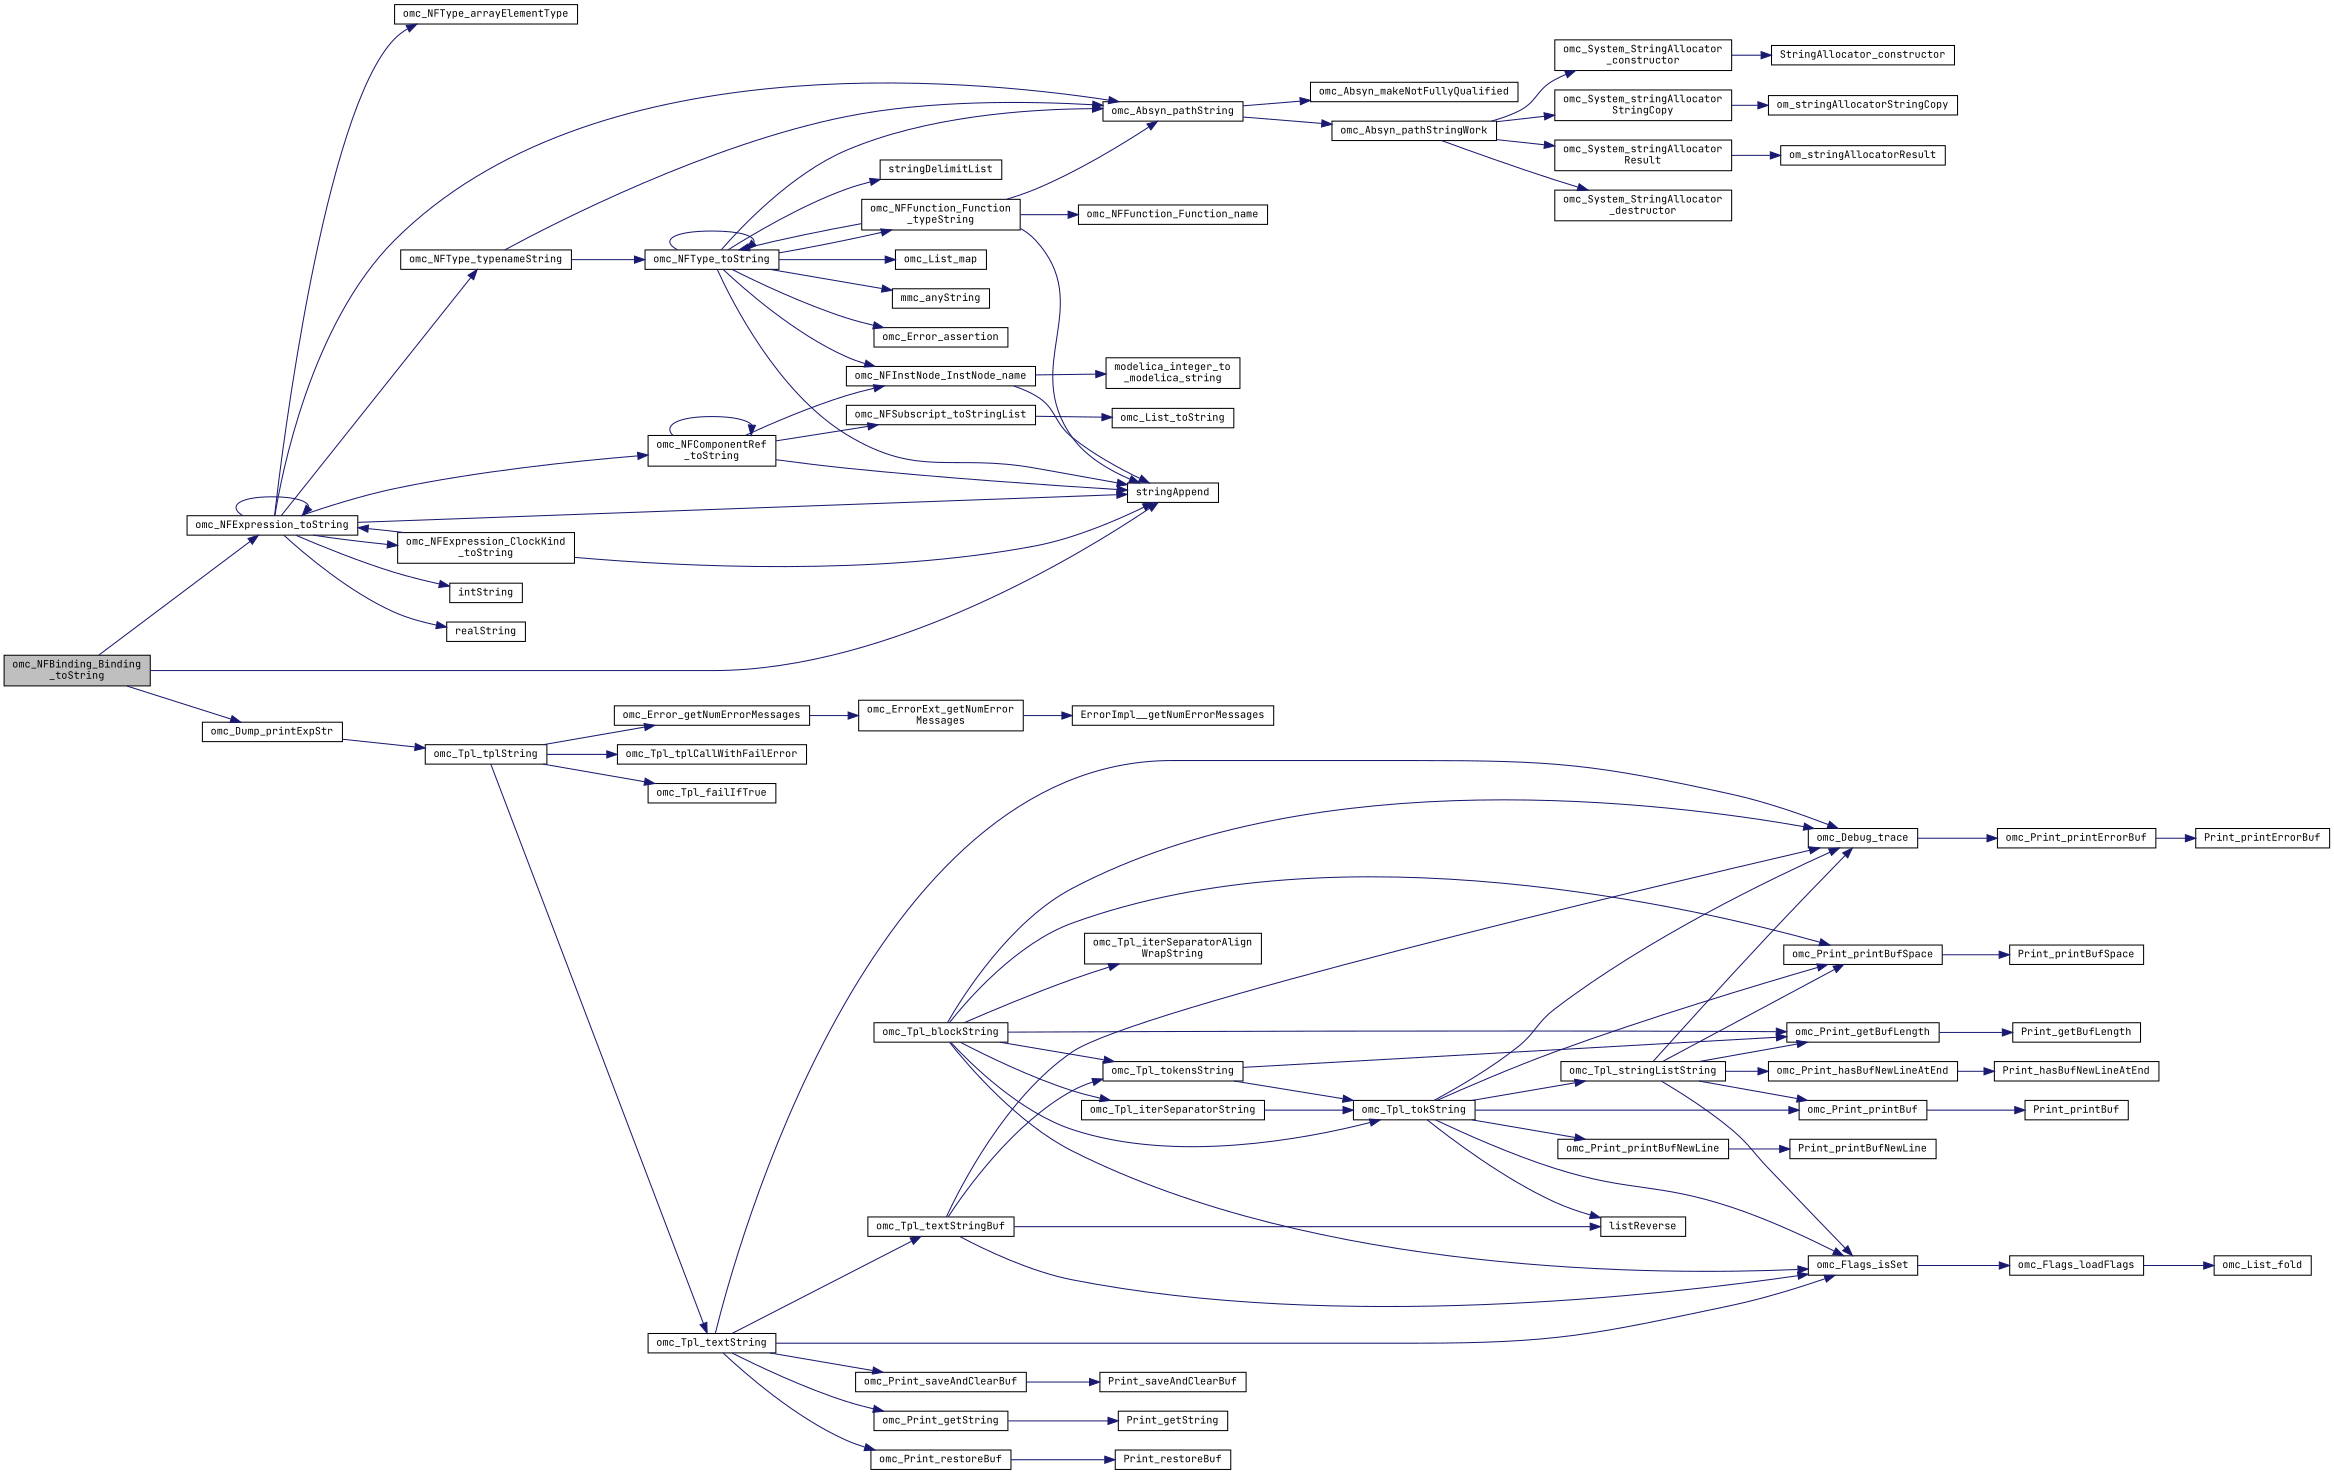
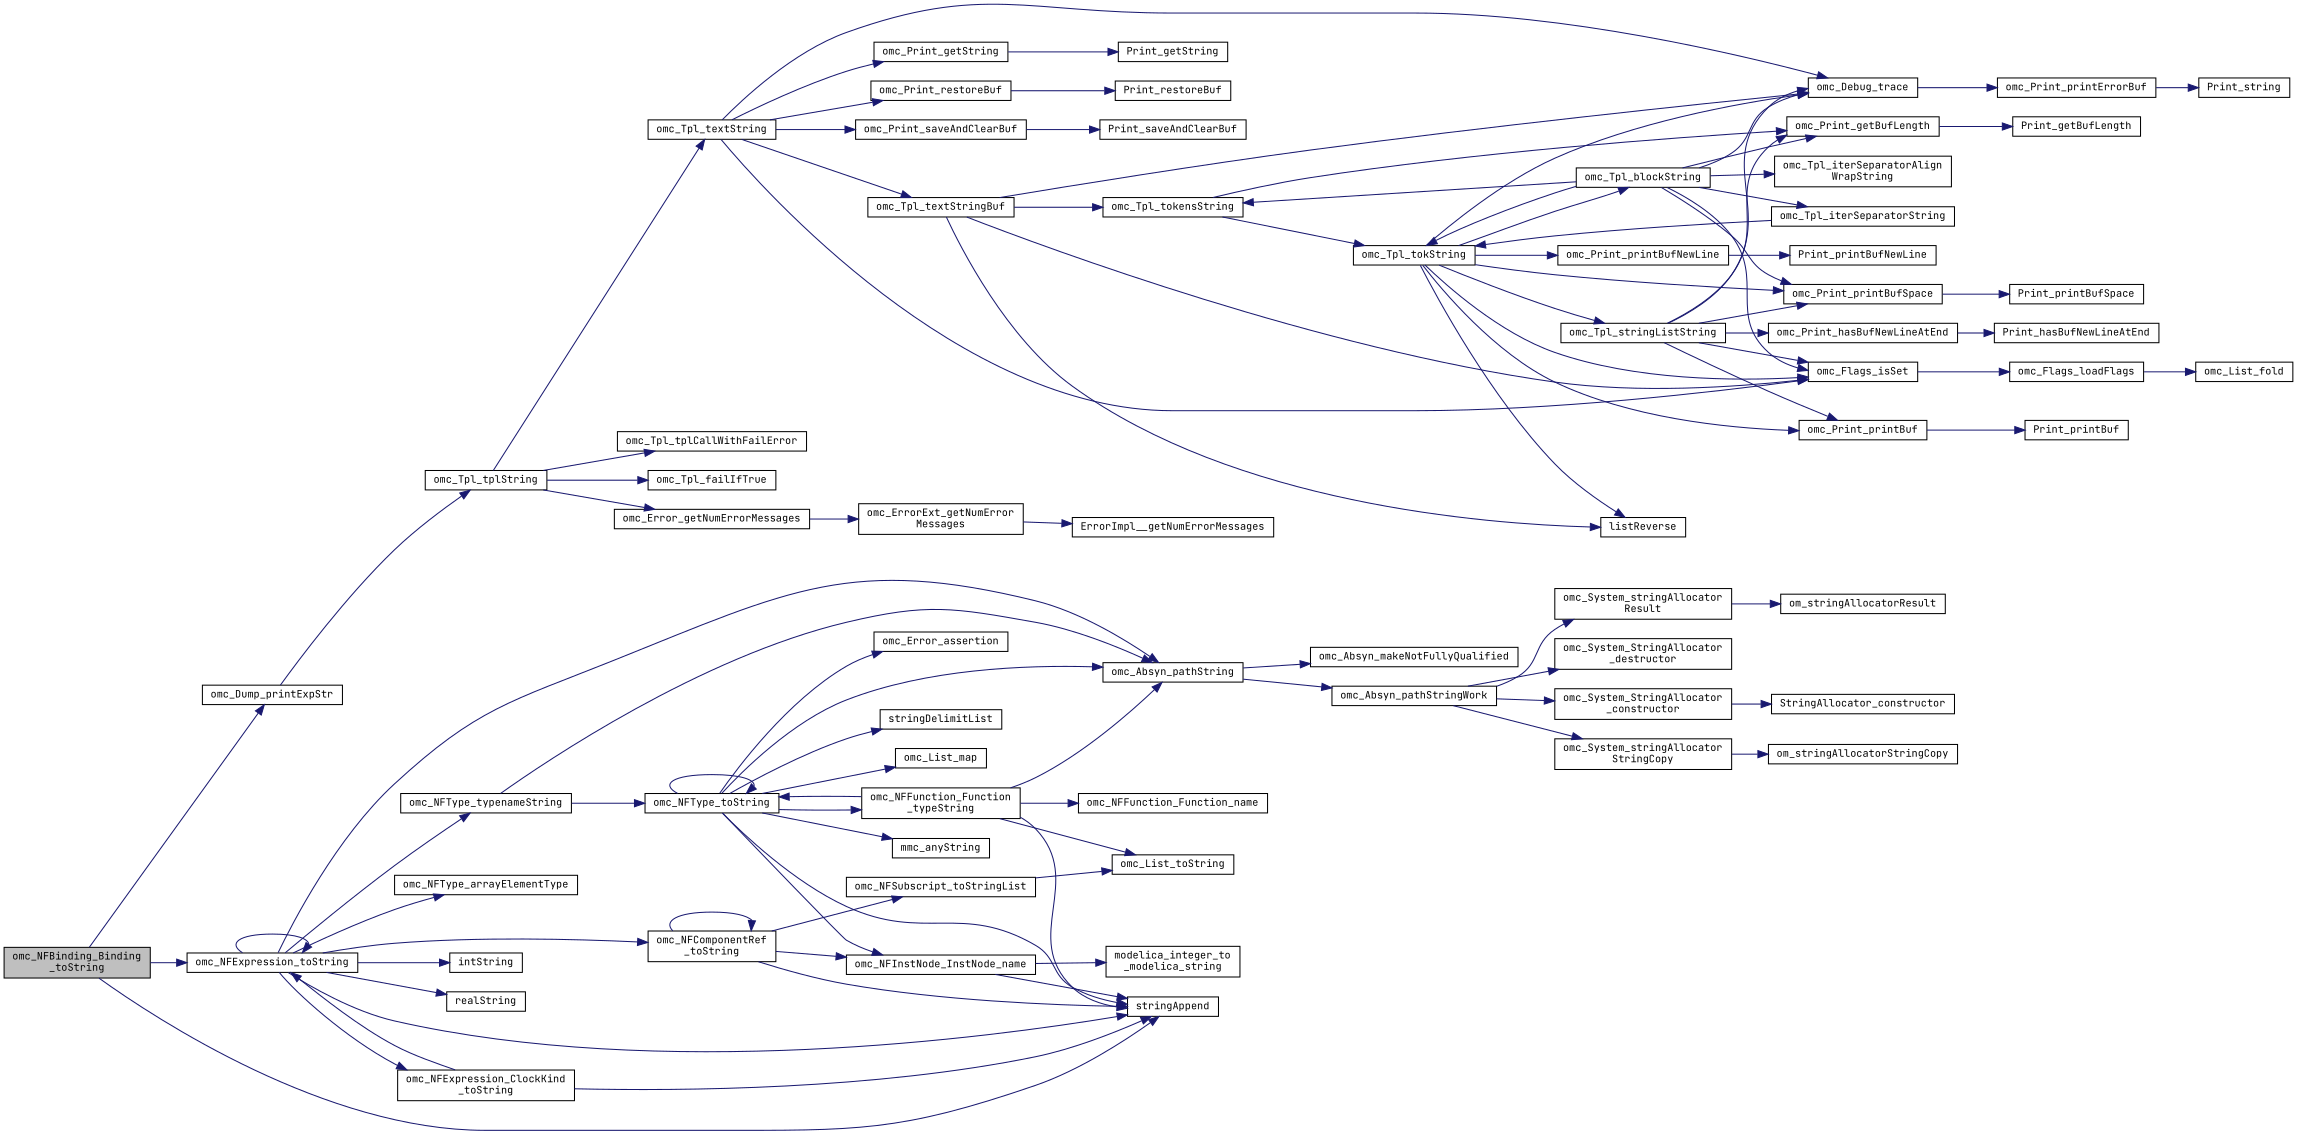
edge "omc_Tpl_tokString" -> "omc_Tpl_blockString": added
edge "omc_NFFunction_Function _typeString" -> "omc_List_toString": added
node "Print_printErrorBuf": label "Print_printErrorBuf" -> "Print_string"
